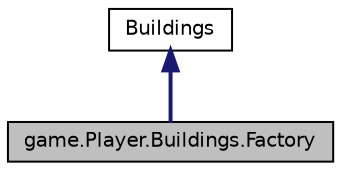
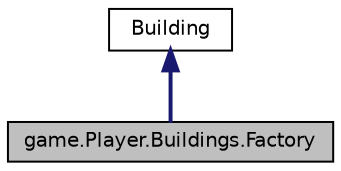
node "Buildings": label "Buildings" -> "Building"
